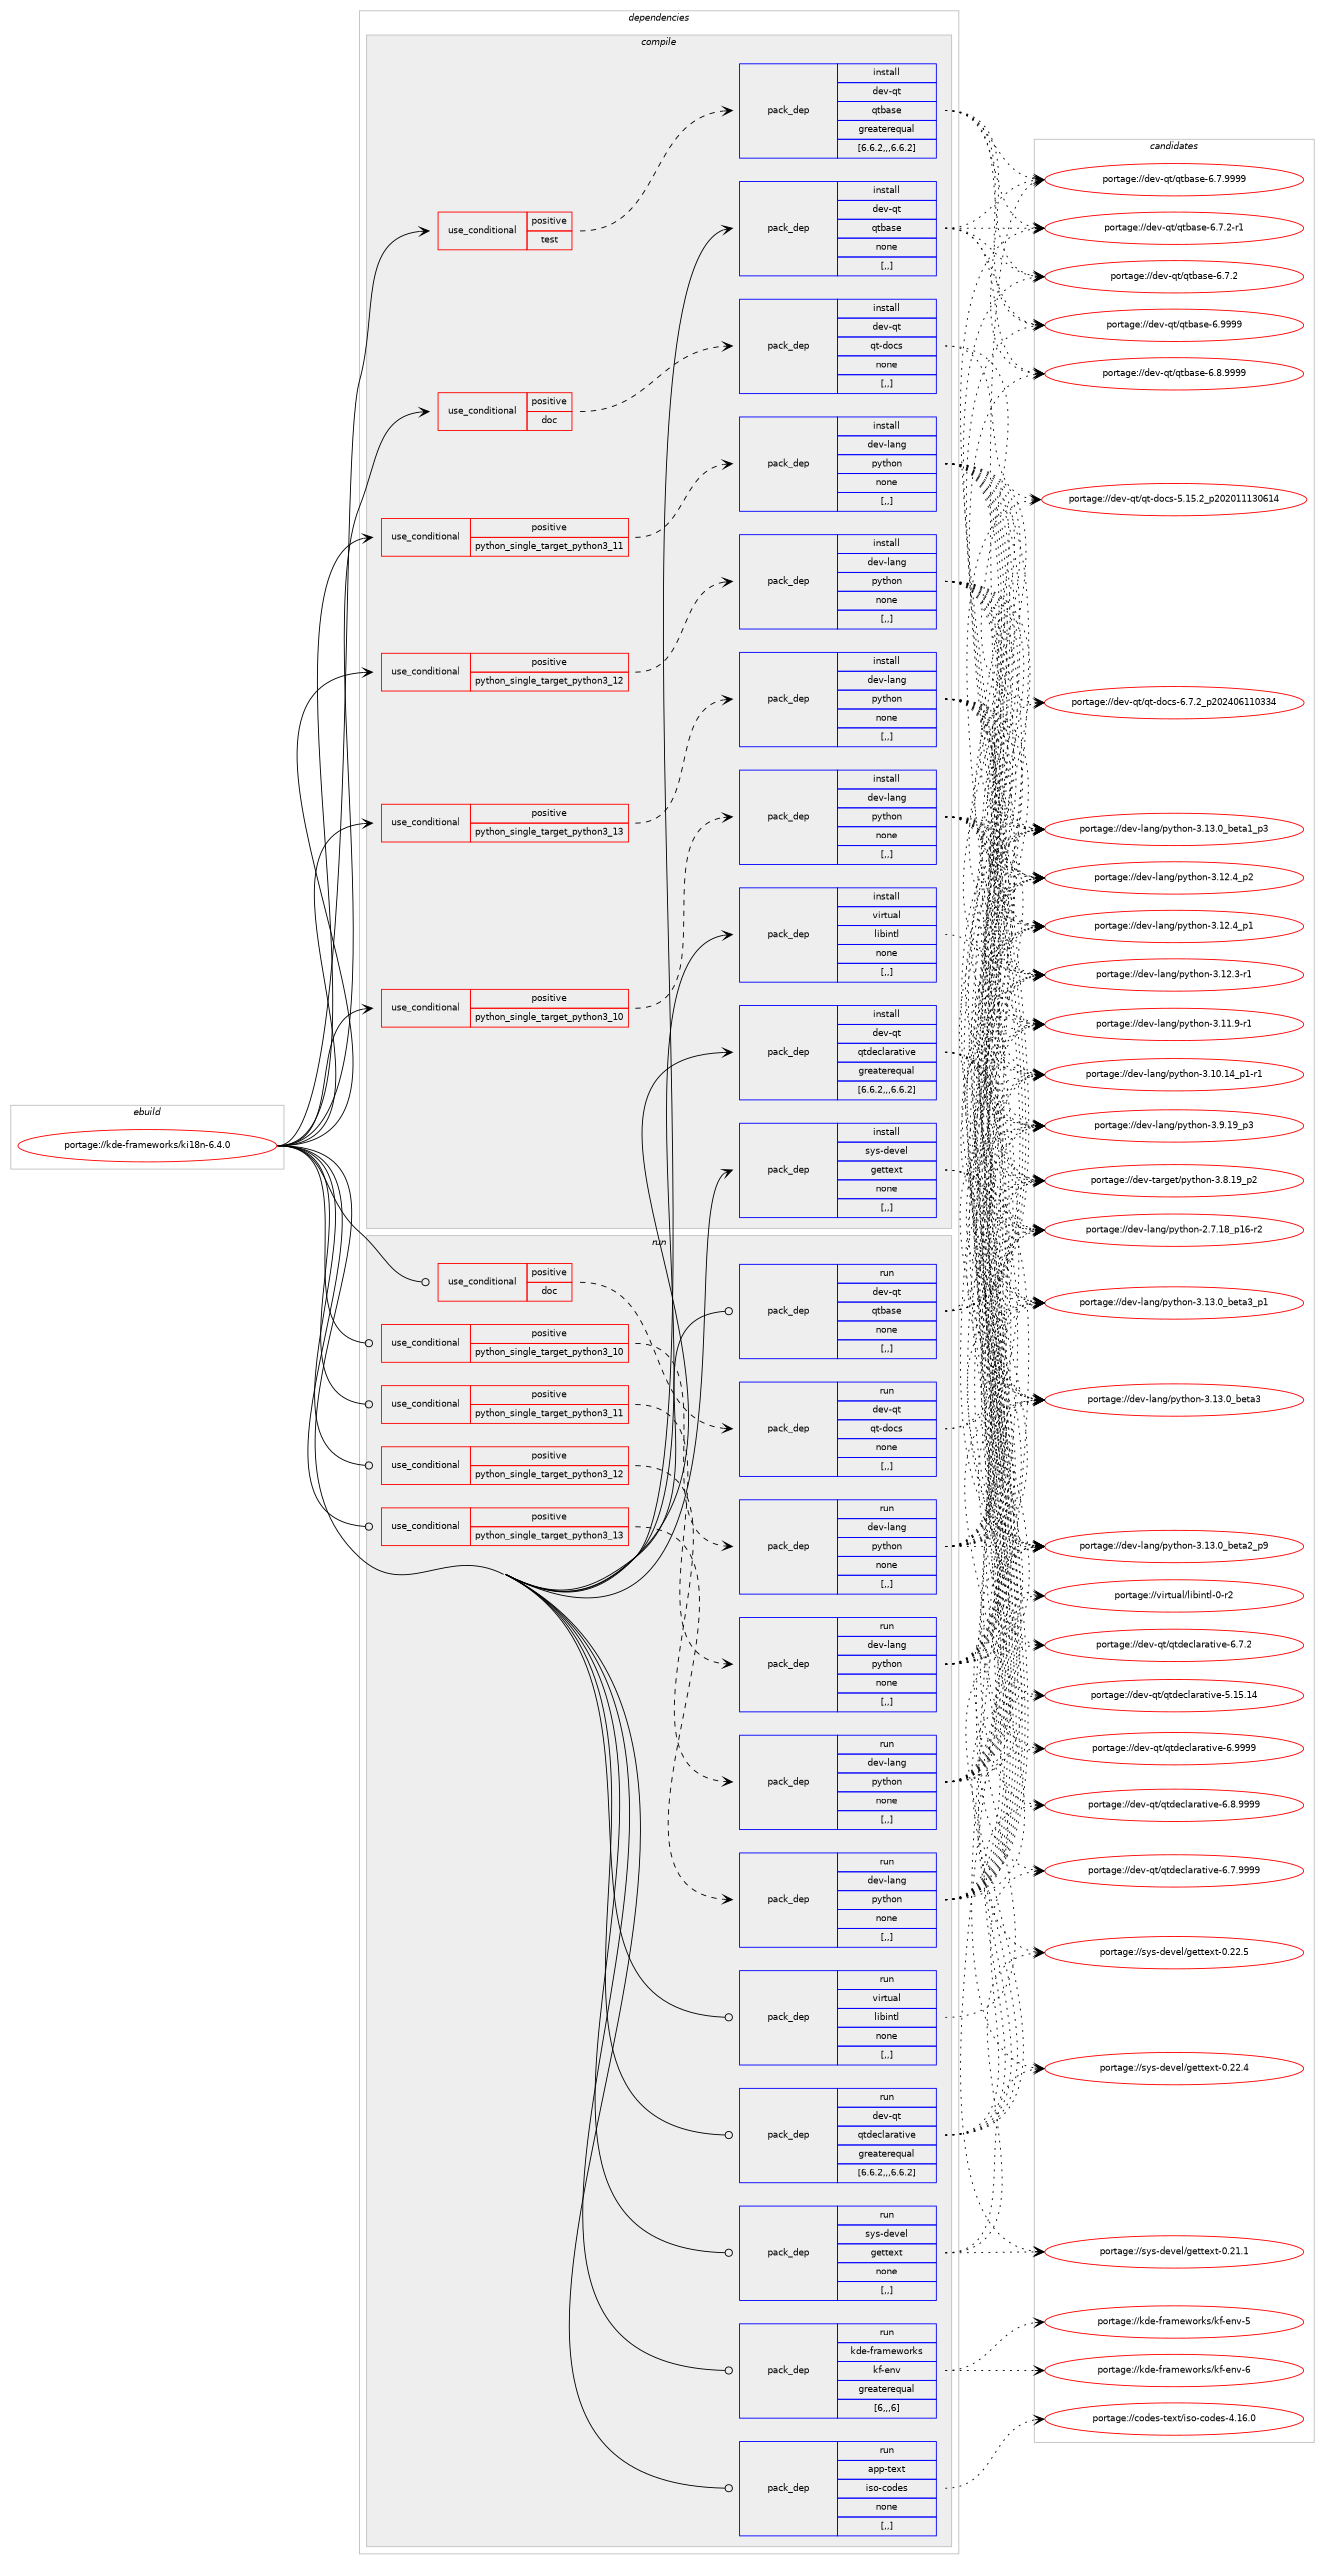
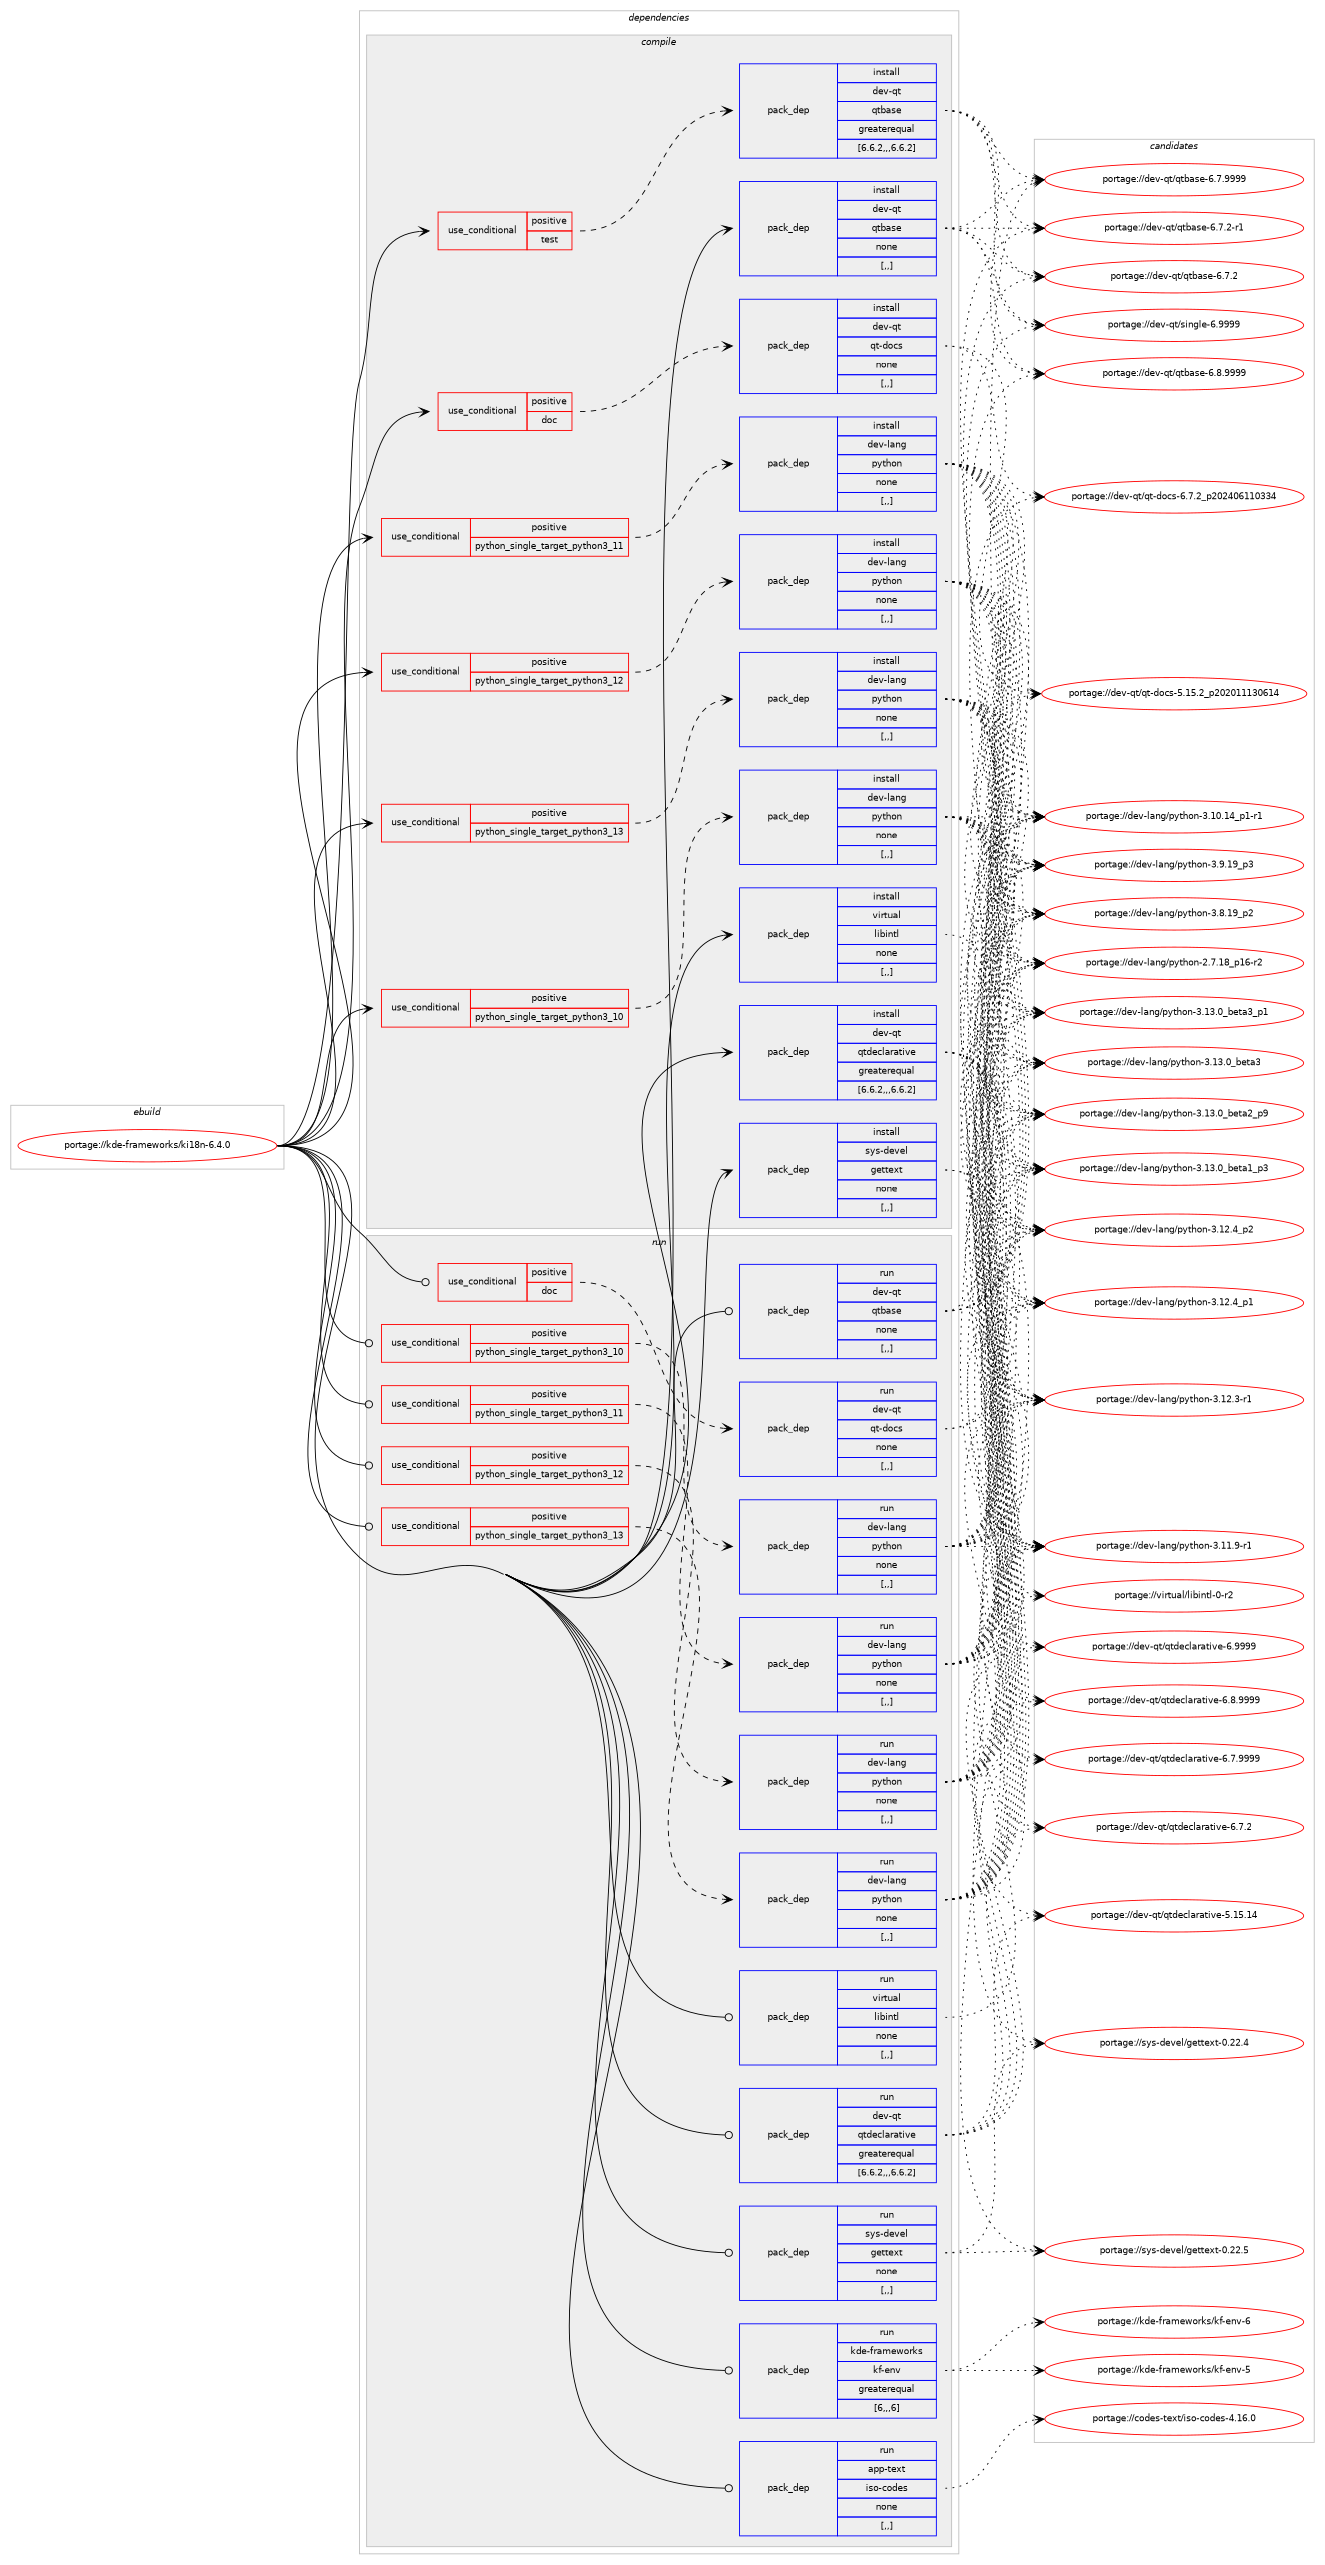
node "portage://dev-qt/qtbase-6.9999": label "portage://dev-qt/qtbase-6.9999" -> "portage://dev-qt/single-6.9999"
node "portage://dev-target/python-3.8.19_p2": label "portage://dev-target/python-3.8.19_p2" -> "portage://dev-lang/python-3.8.19_p2"
node "portage://sys-devel/gettext-0.21.1": removed
